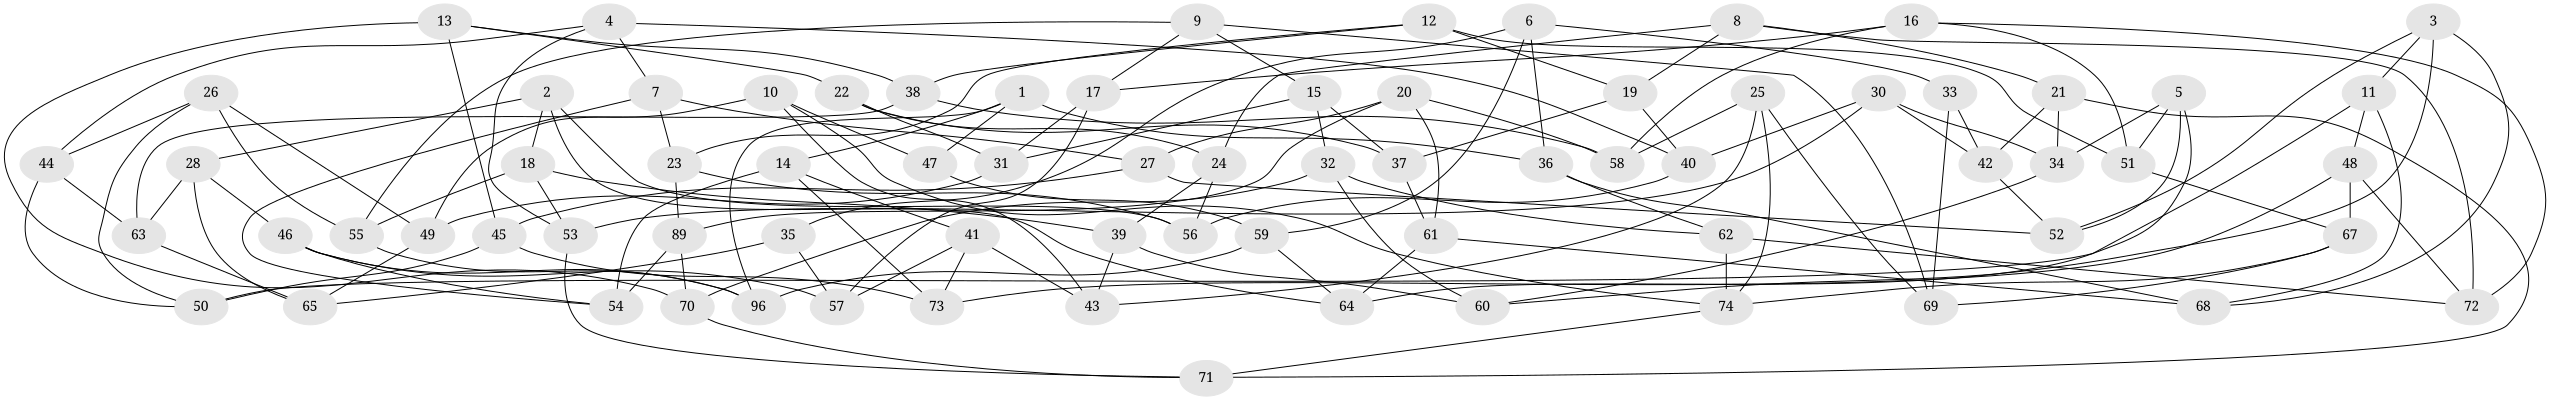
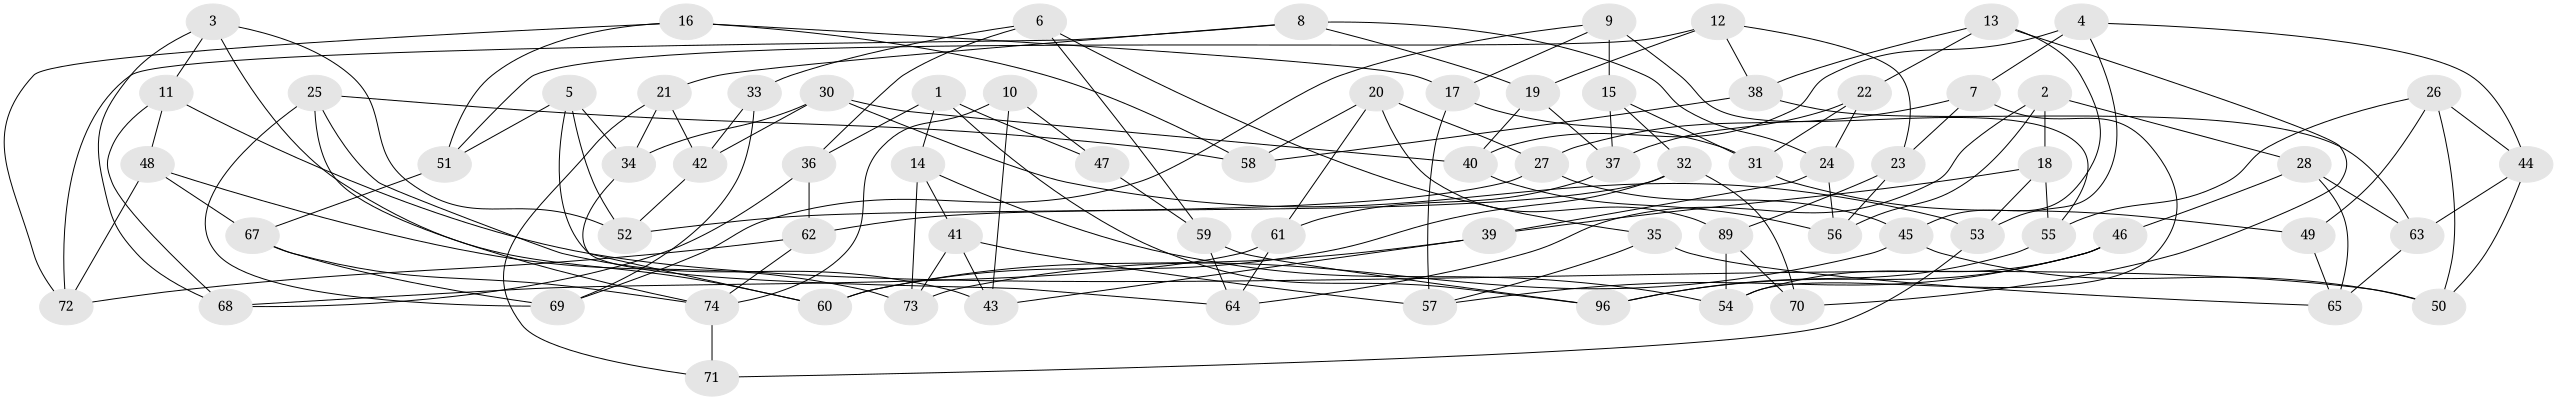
edge "10" -- "49": removed
edge "70" -- "71": removed
